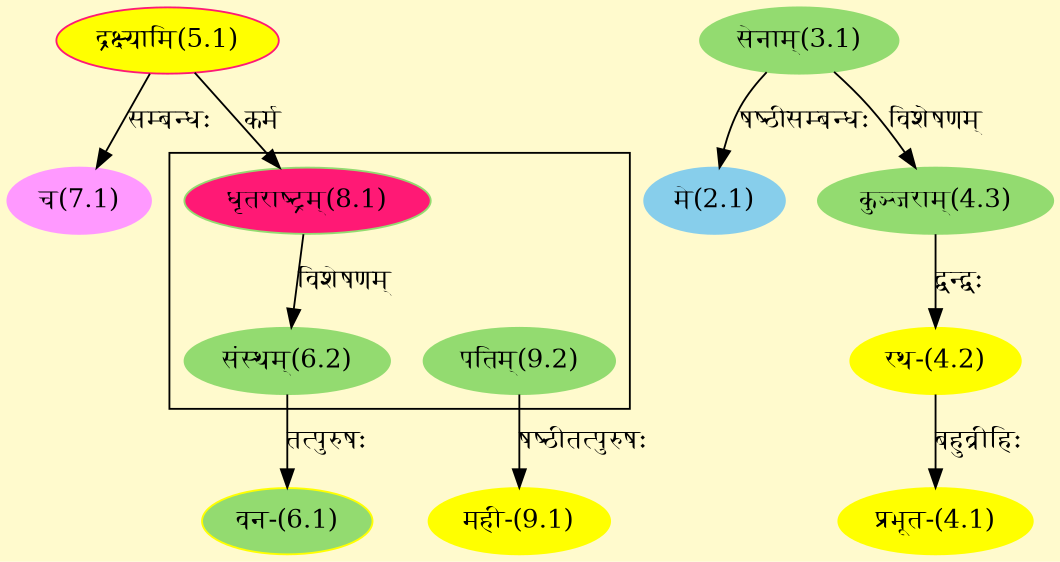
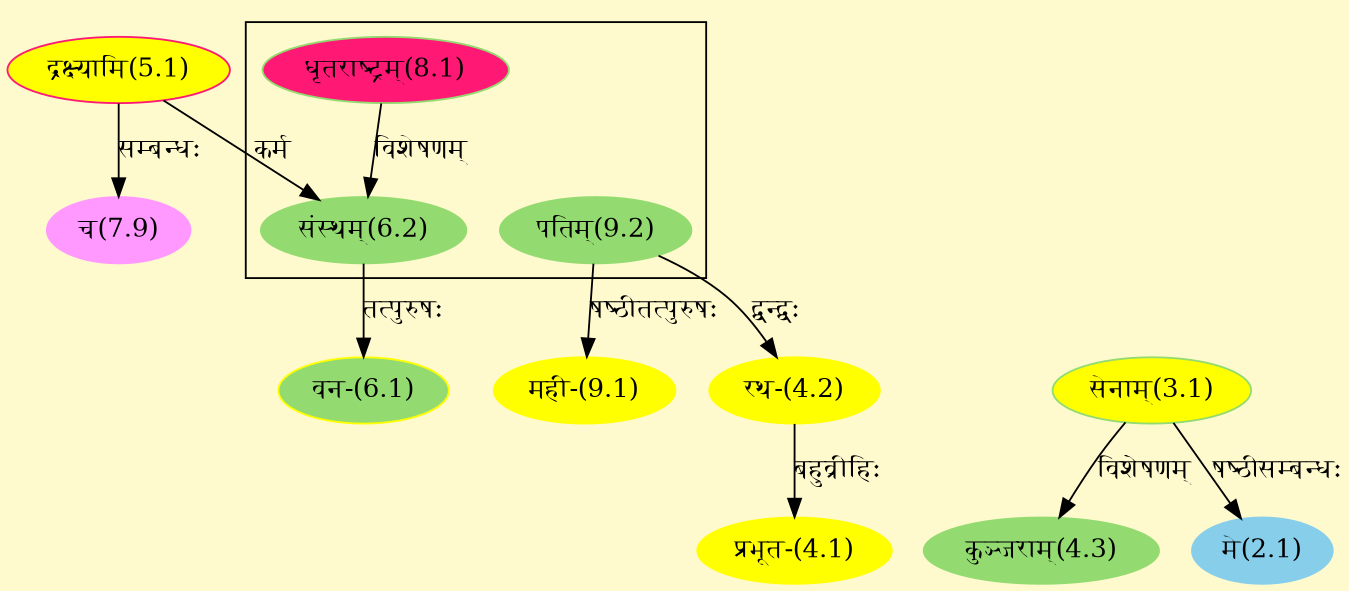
node "सेनाम्(3.1)": fillcolor #93db70 -> #ffff00
edge "द्रक्ष्यामि(5.1)" -> "धृतराष्ट्रम्(8.1)": now "द्रक्ष्यामि(5.1)" -> "संस्थम्(6.2)"
node "च(7.1)": label "च(7.1)" -> "च(7.9)"
edge "कुञ्जराम्(4.3)" -> "रथ-(4.2)": now "पतिम्(9.2)" -> "रथ-(4.2)"
